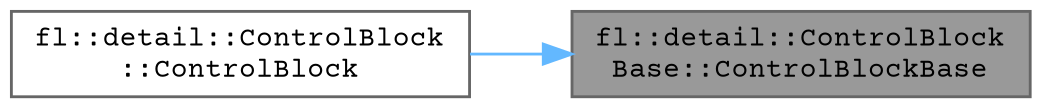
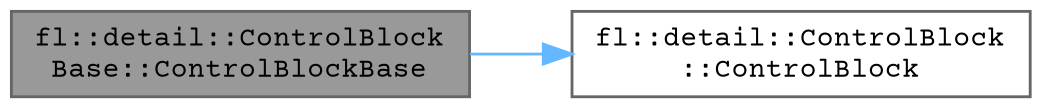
edge "fl::detail::ControlBlock ::ControlBlock" -> "fl::detail::ControlBlock Base::ControlBlockBase": reversed
